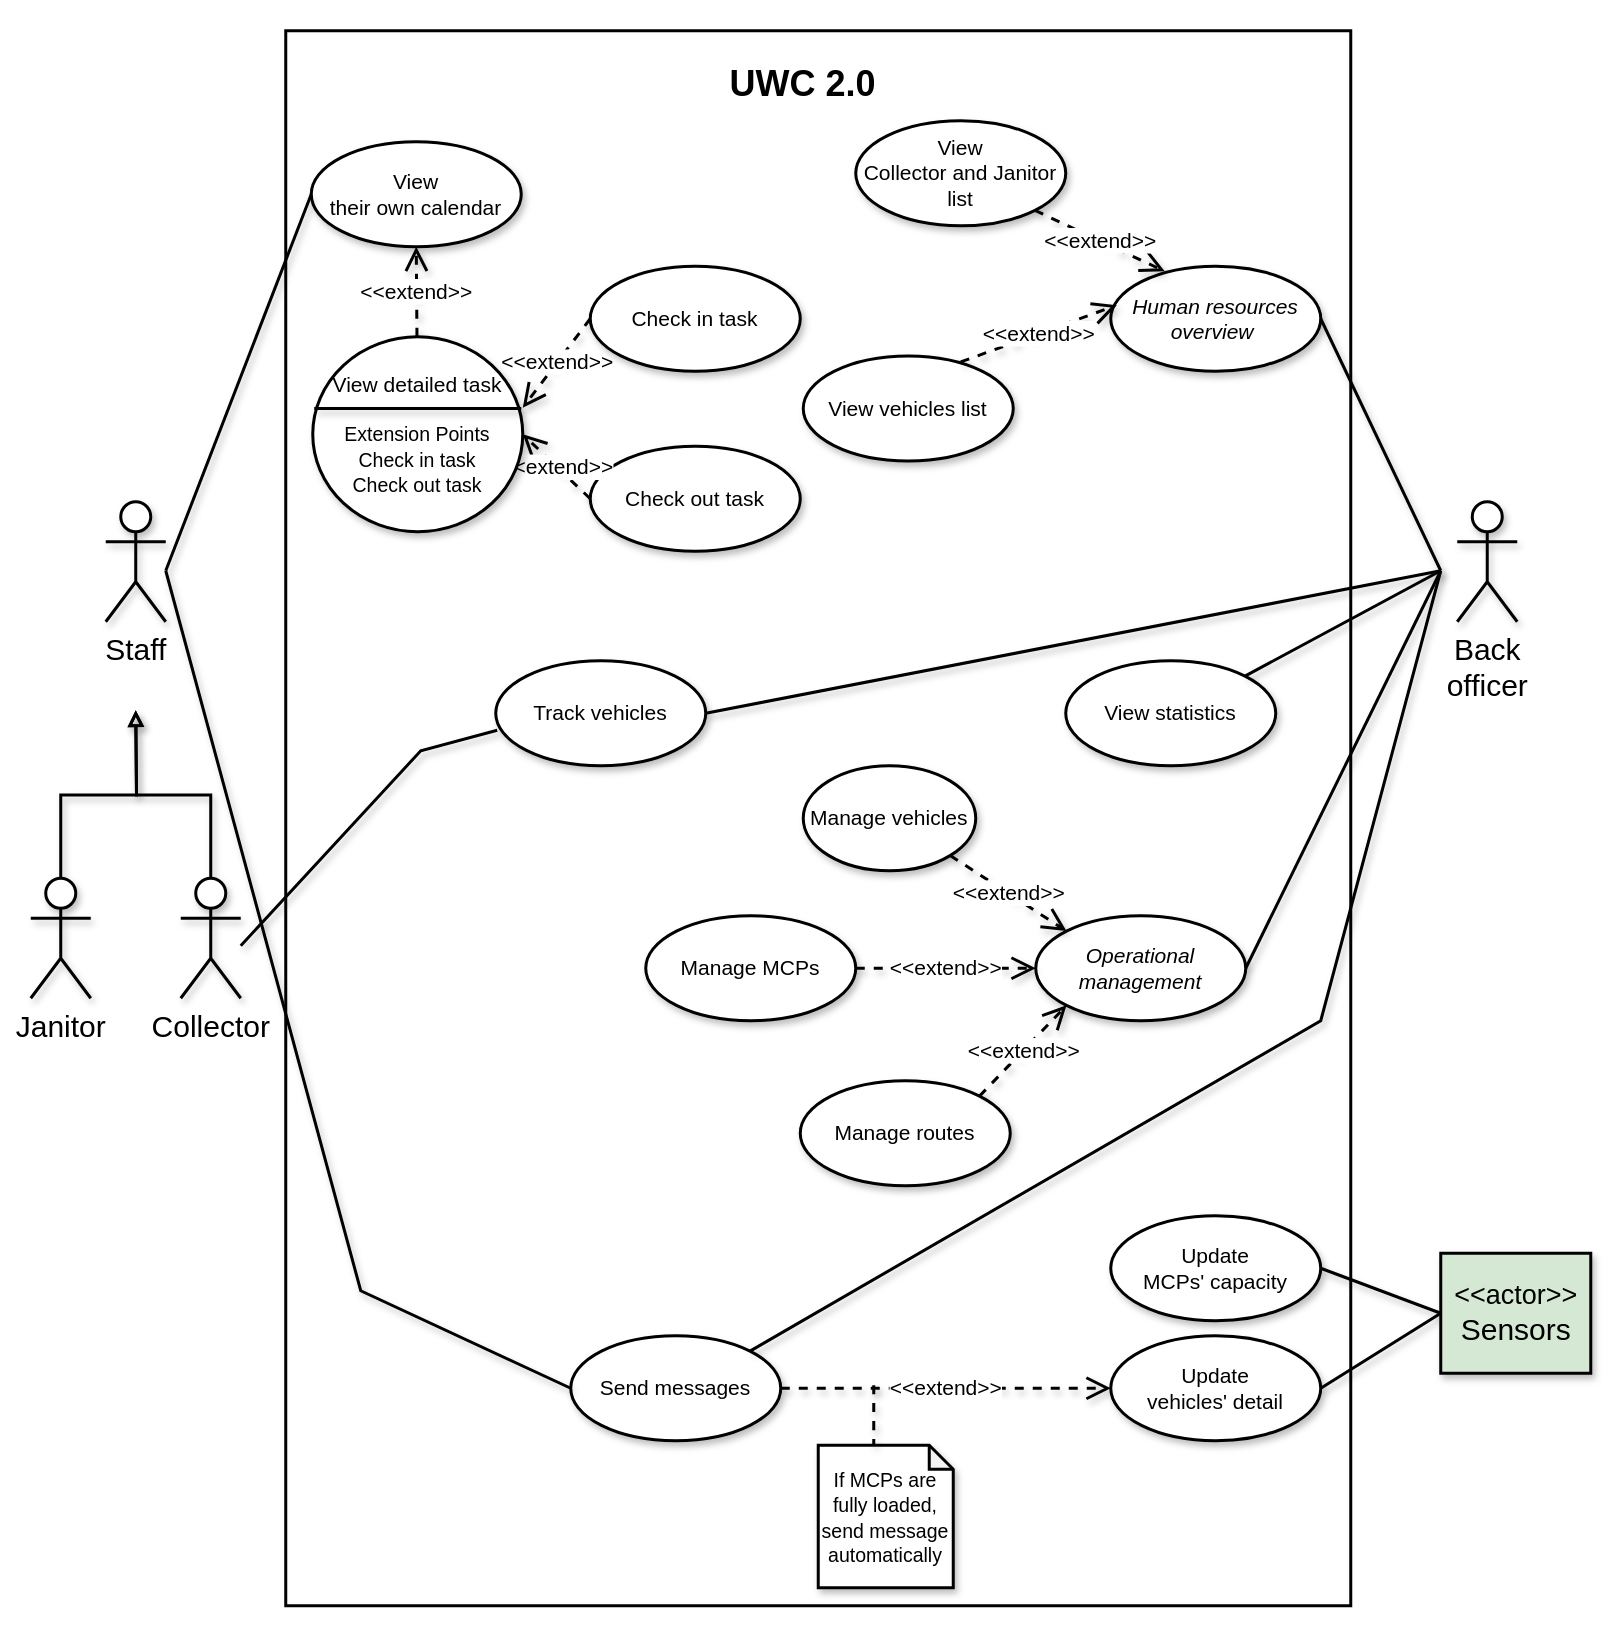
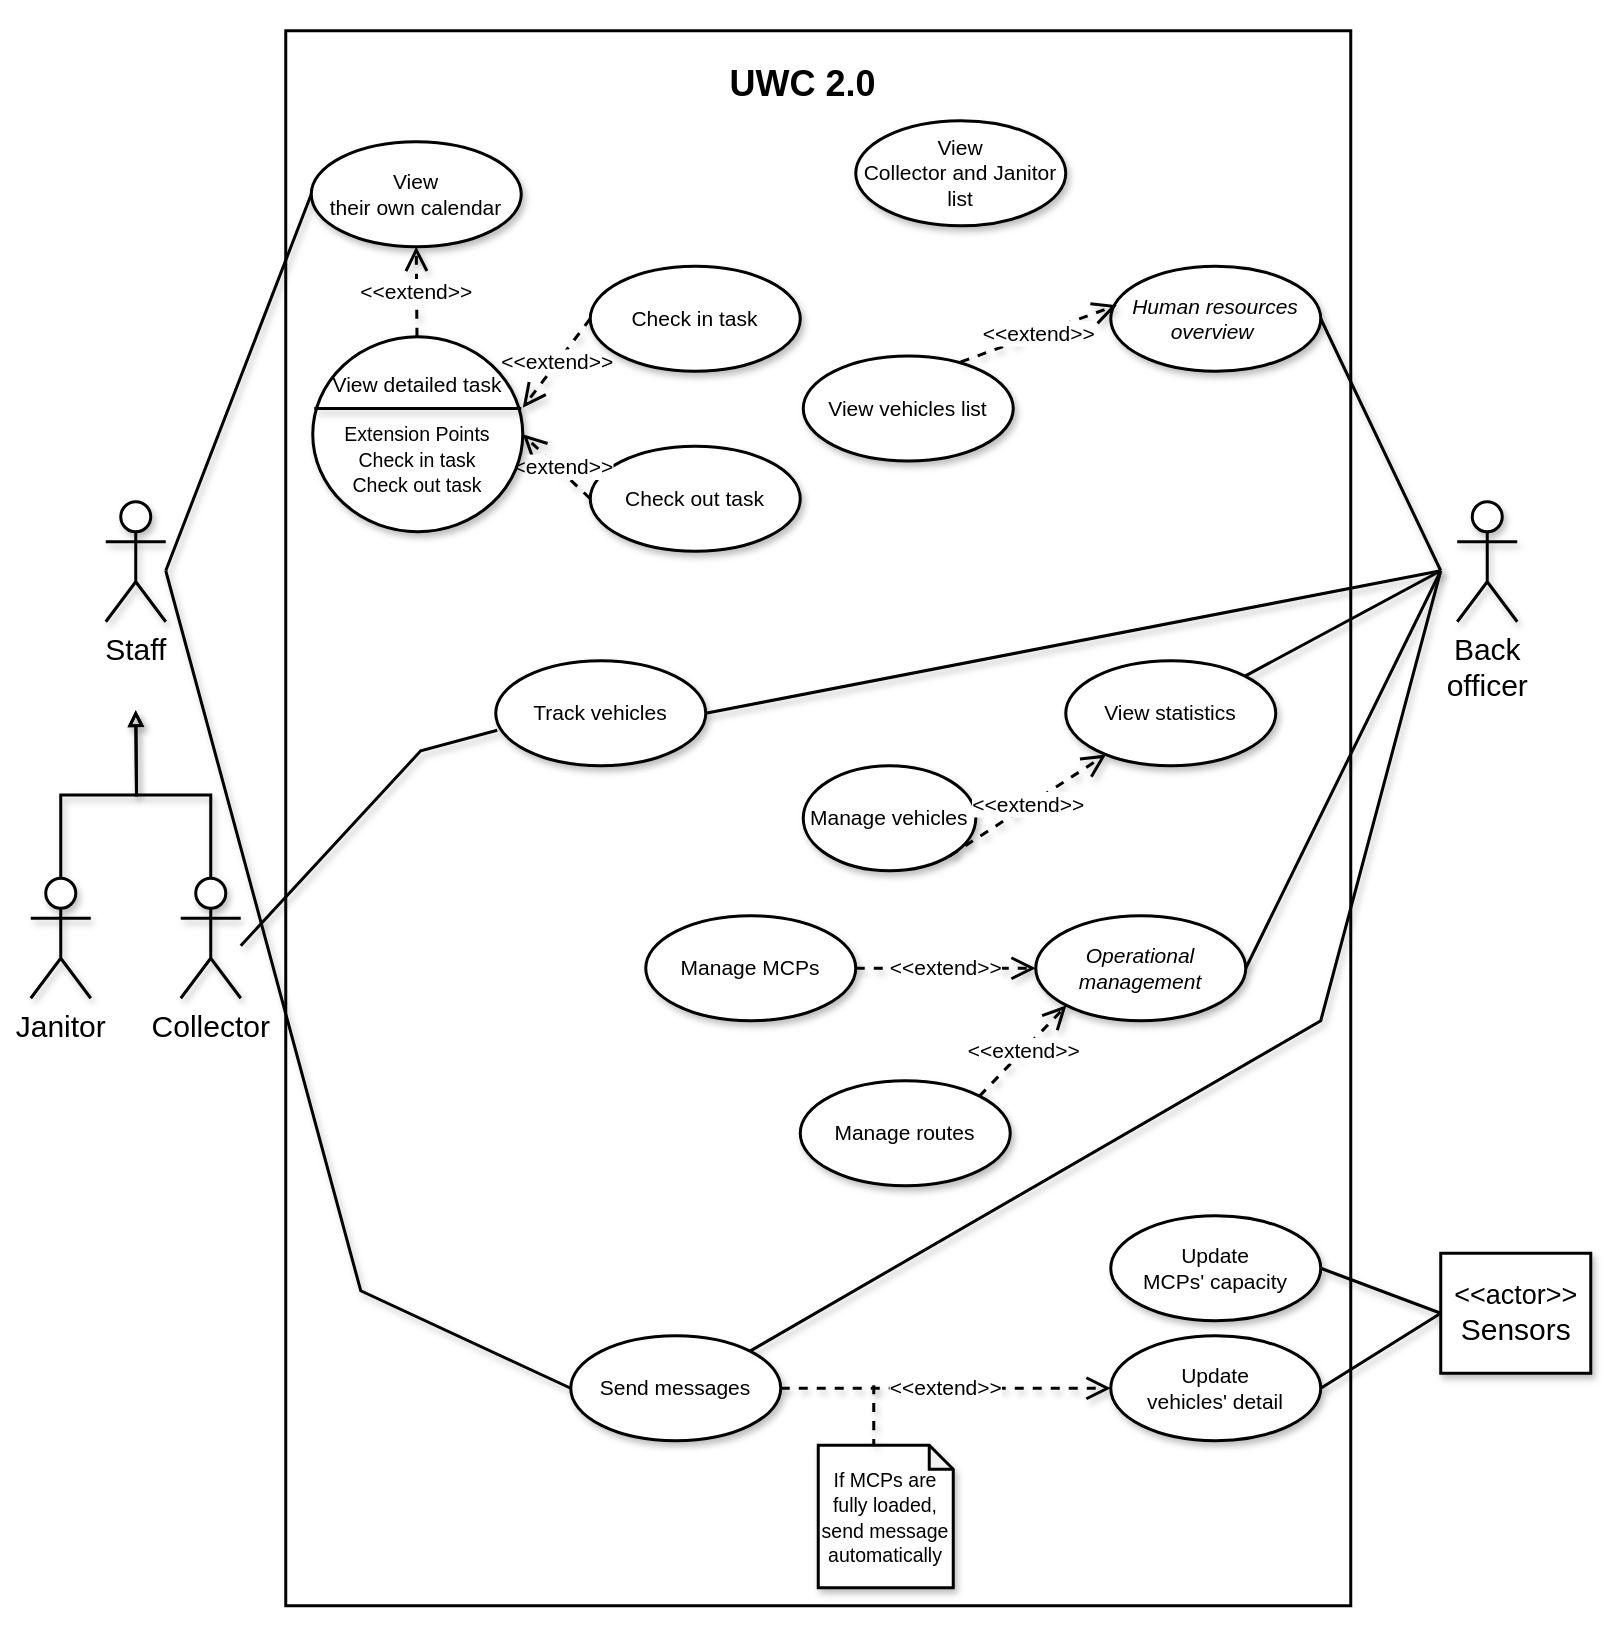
edge "View Collector and Janitor list" -> "Human resources overview": removed, label "<<extend>>"
edge "Manage vehicles" -> "Operational management": now "Manage vehicles" -> "View statistics"
node "<<actor>>Sensors": fillcolor #d5e8d4 -> #ffffff
